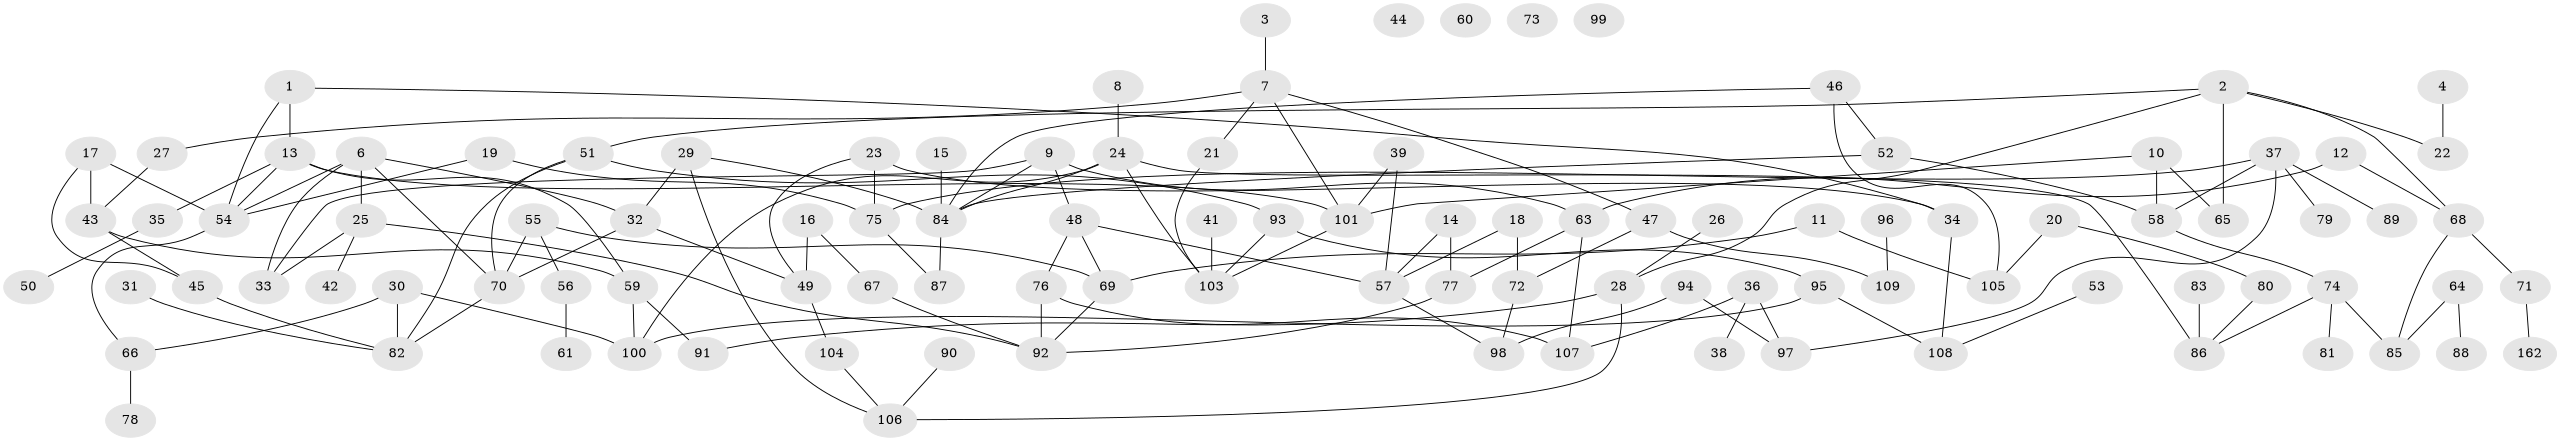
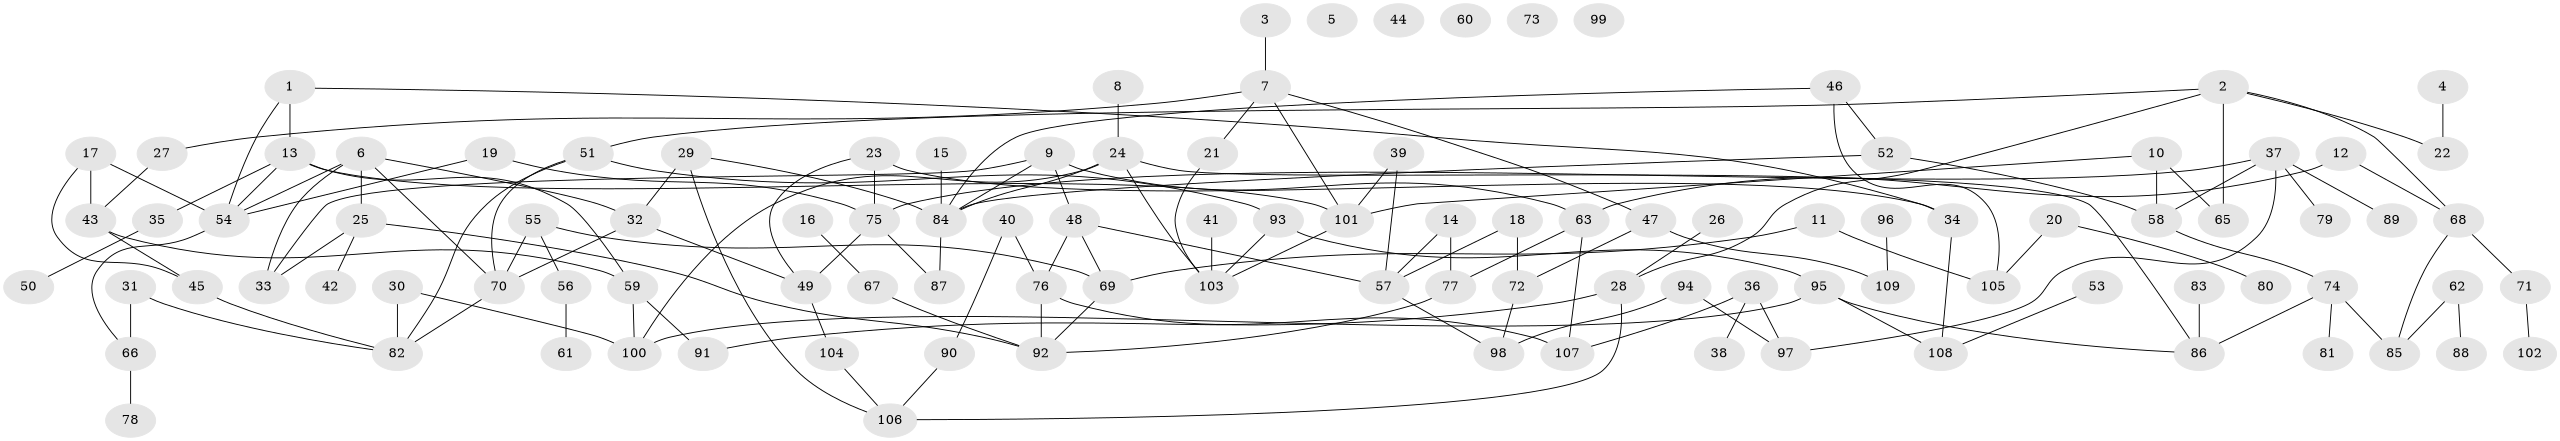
node "5": added
node "40": added
edge "16" -- "49": now "75" -- "49"
node "64": label "64" -> "62"
edge "80" -- "86": now "95" -- "86"
edge "30" -- "66": now "31" -- "66"
node "162": label "162" -> "102"
